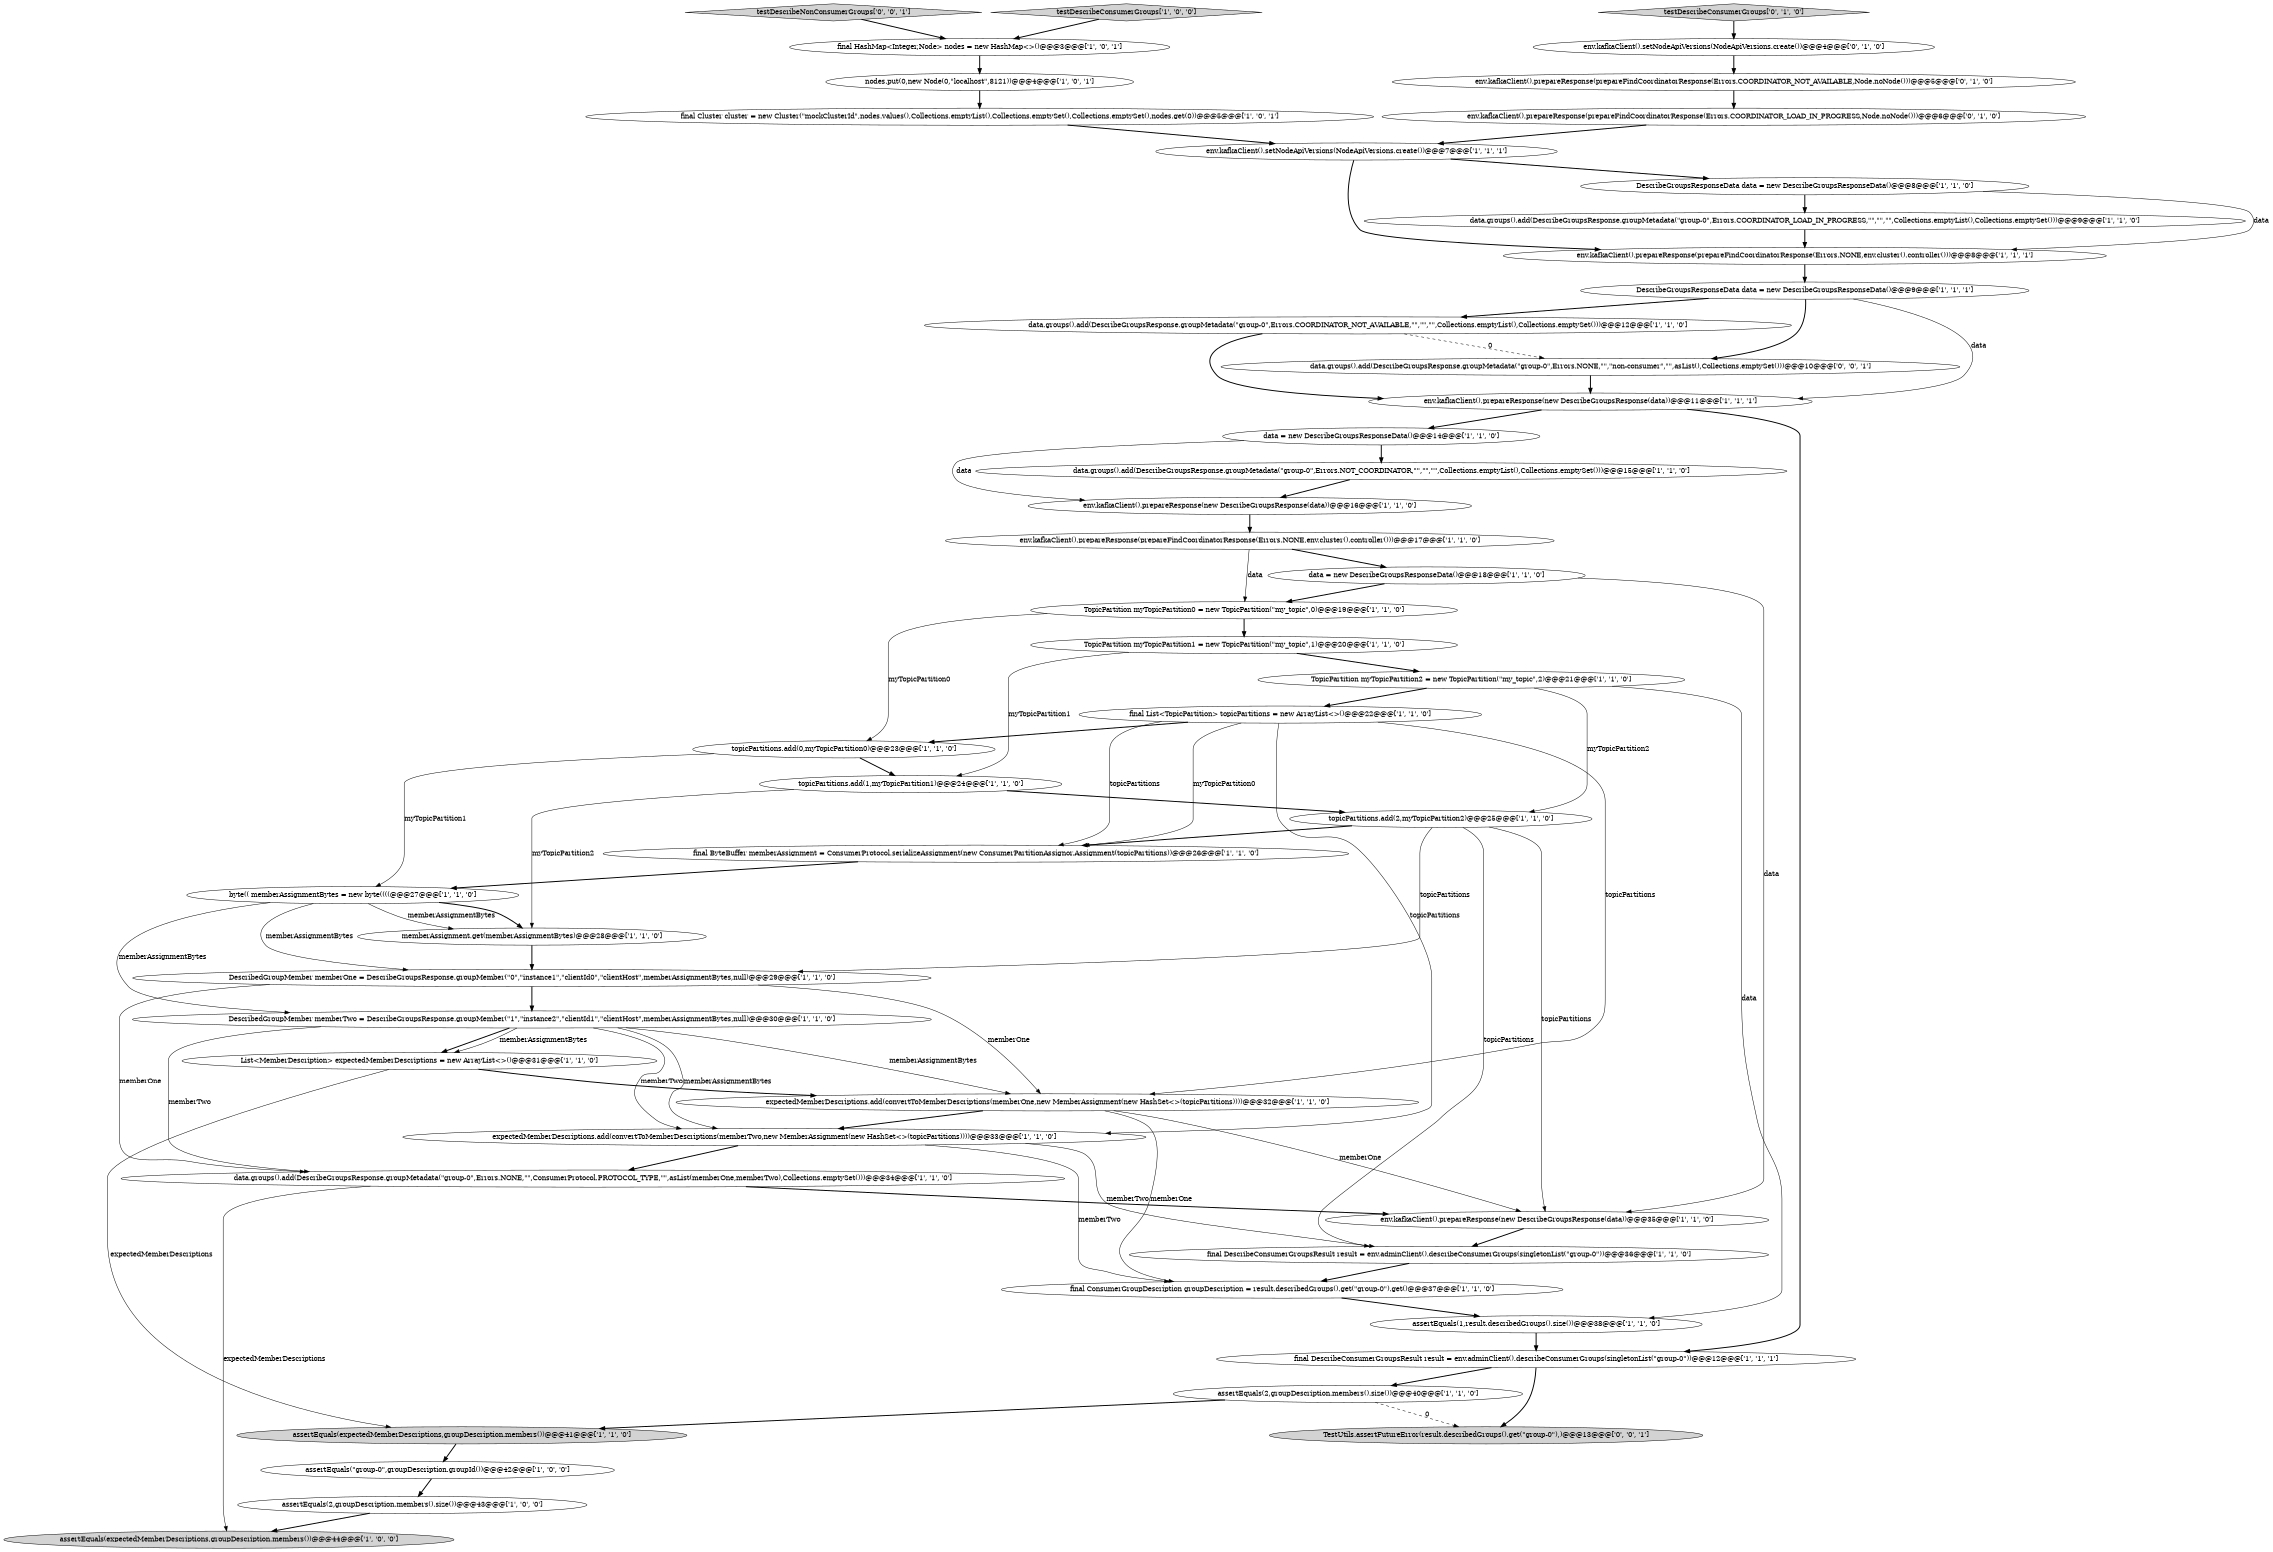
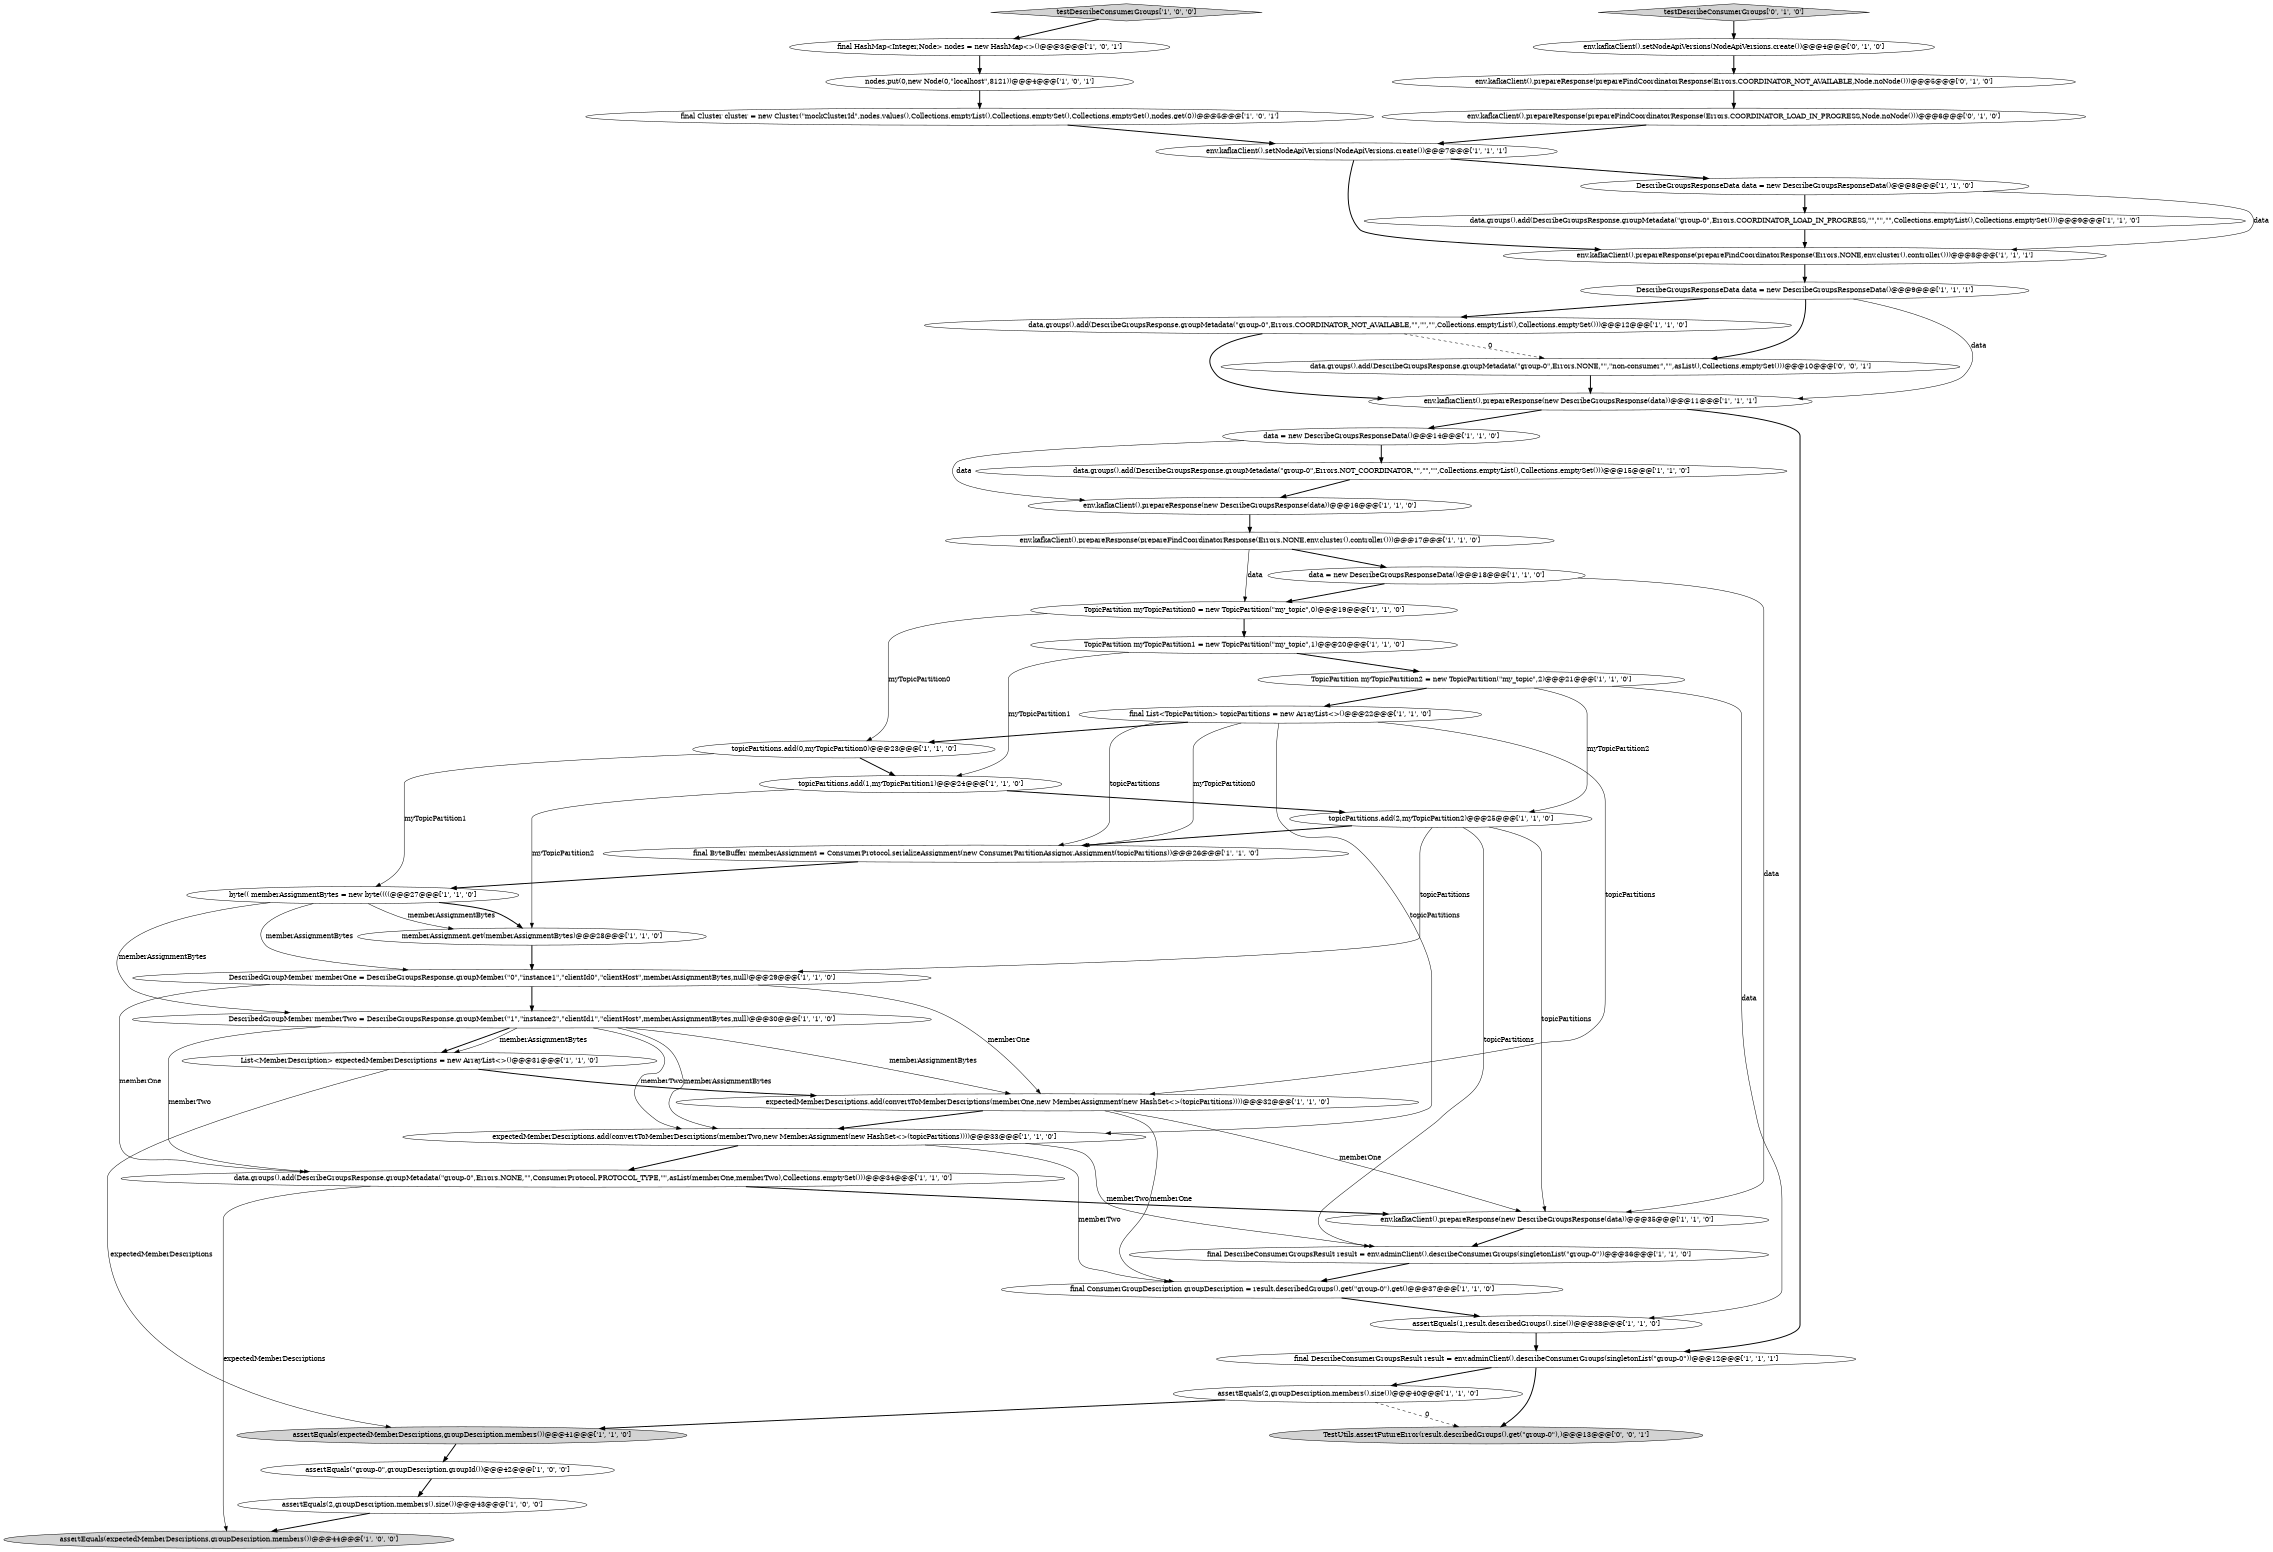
node "testDescribeNonConsumerGroups['0', '0', '1']": removed
